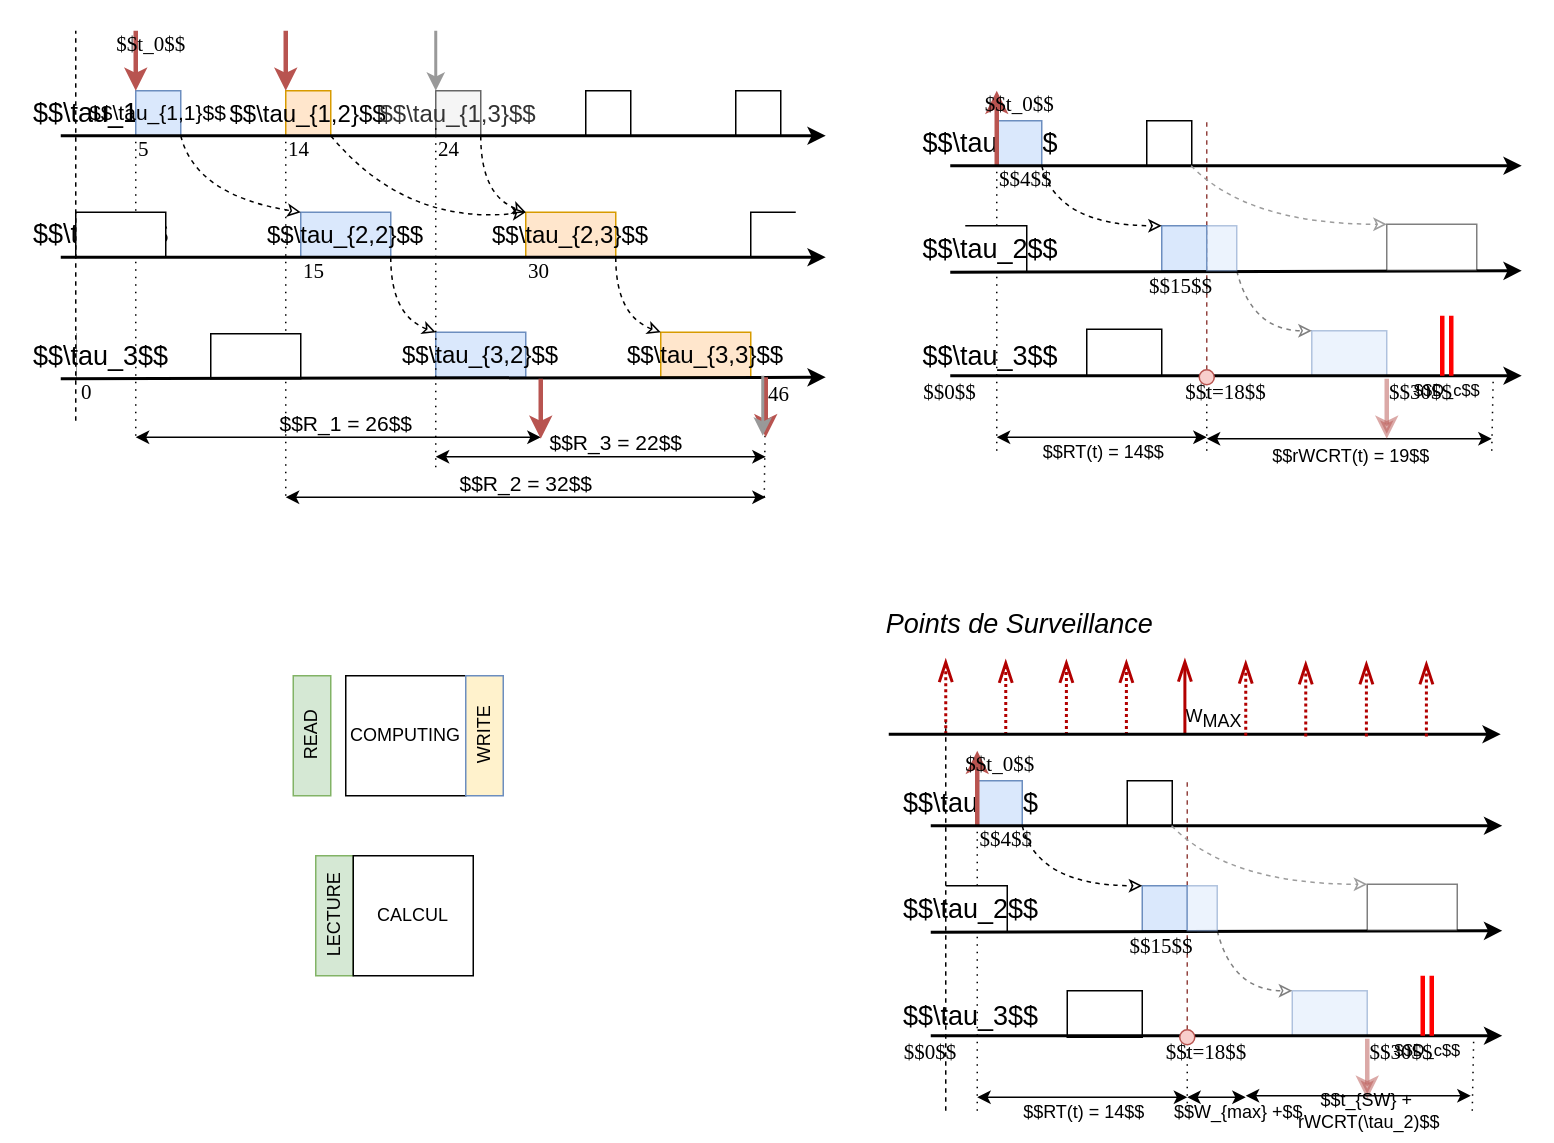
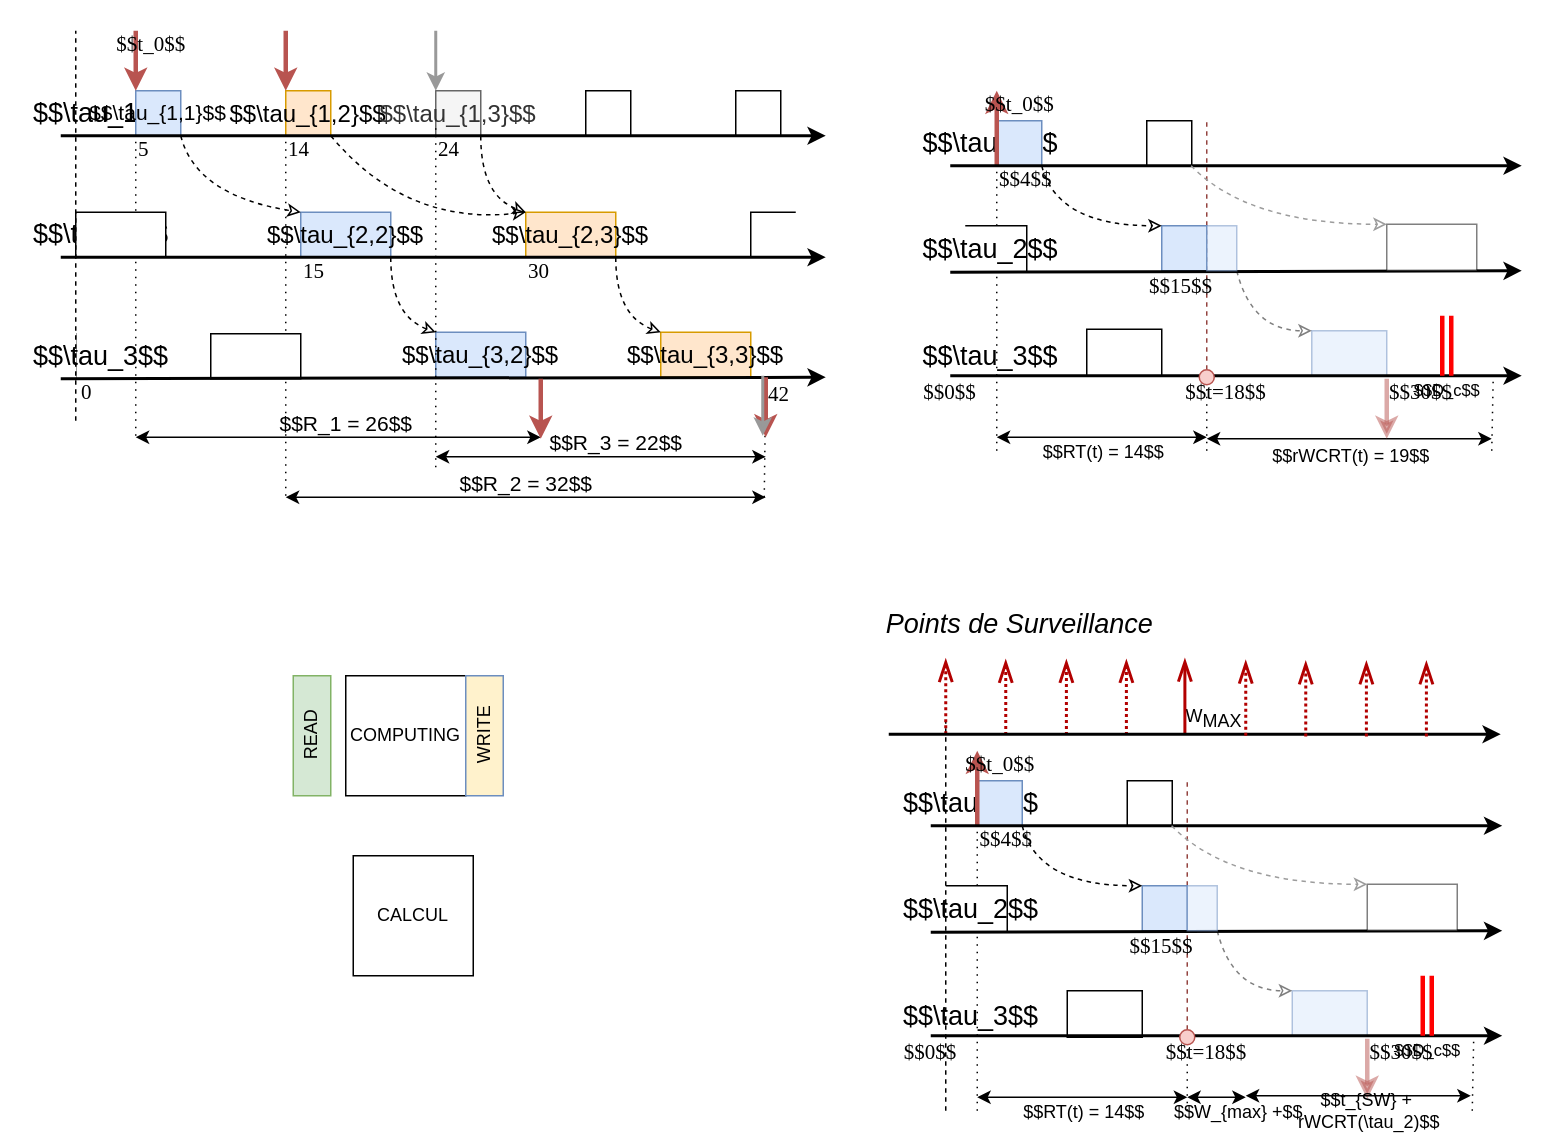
node "46": label "46" -> "42"
node "LECTURE": removed
